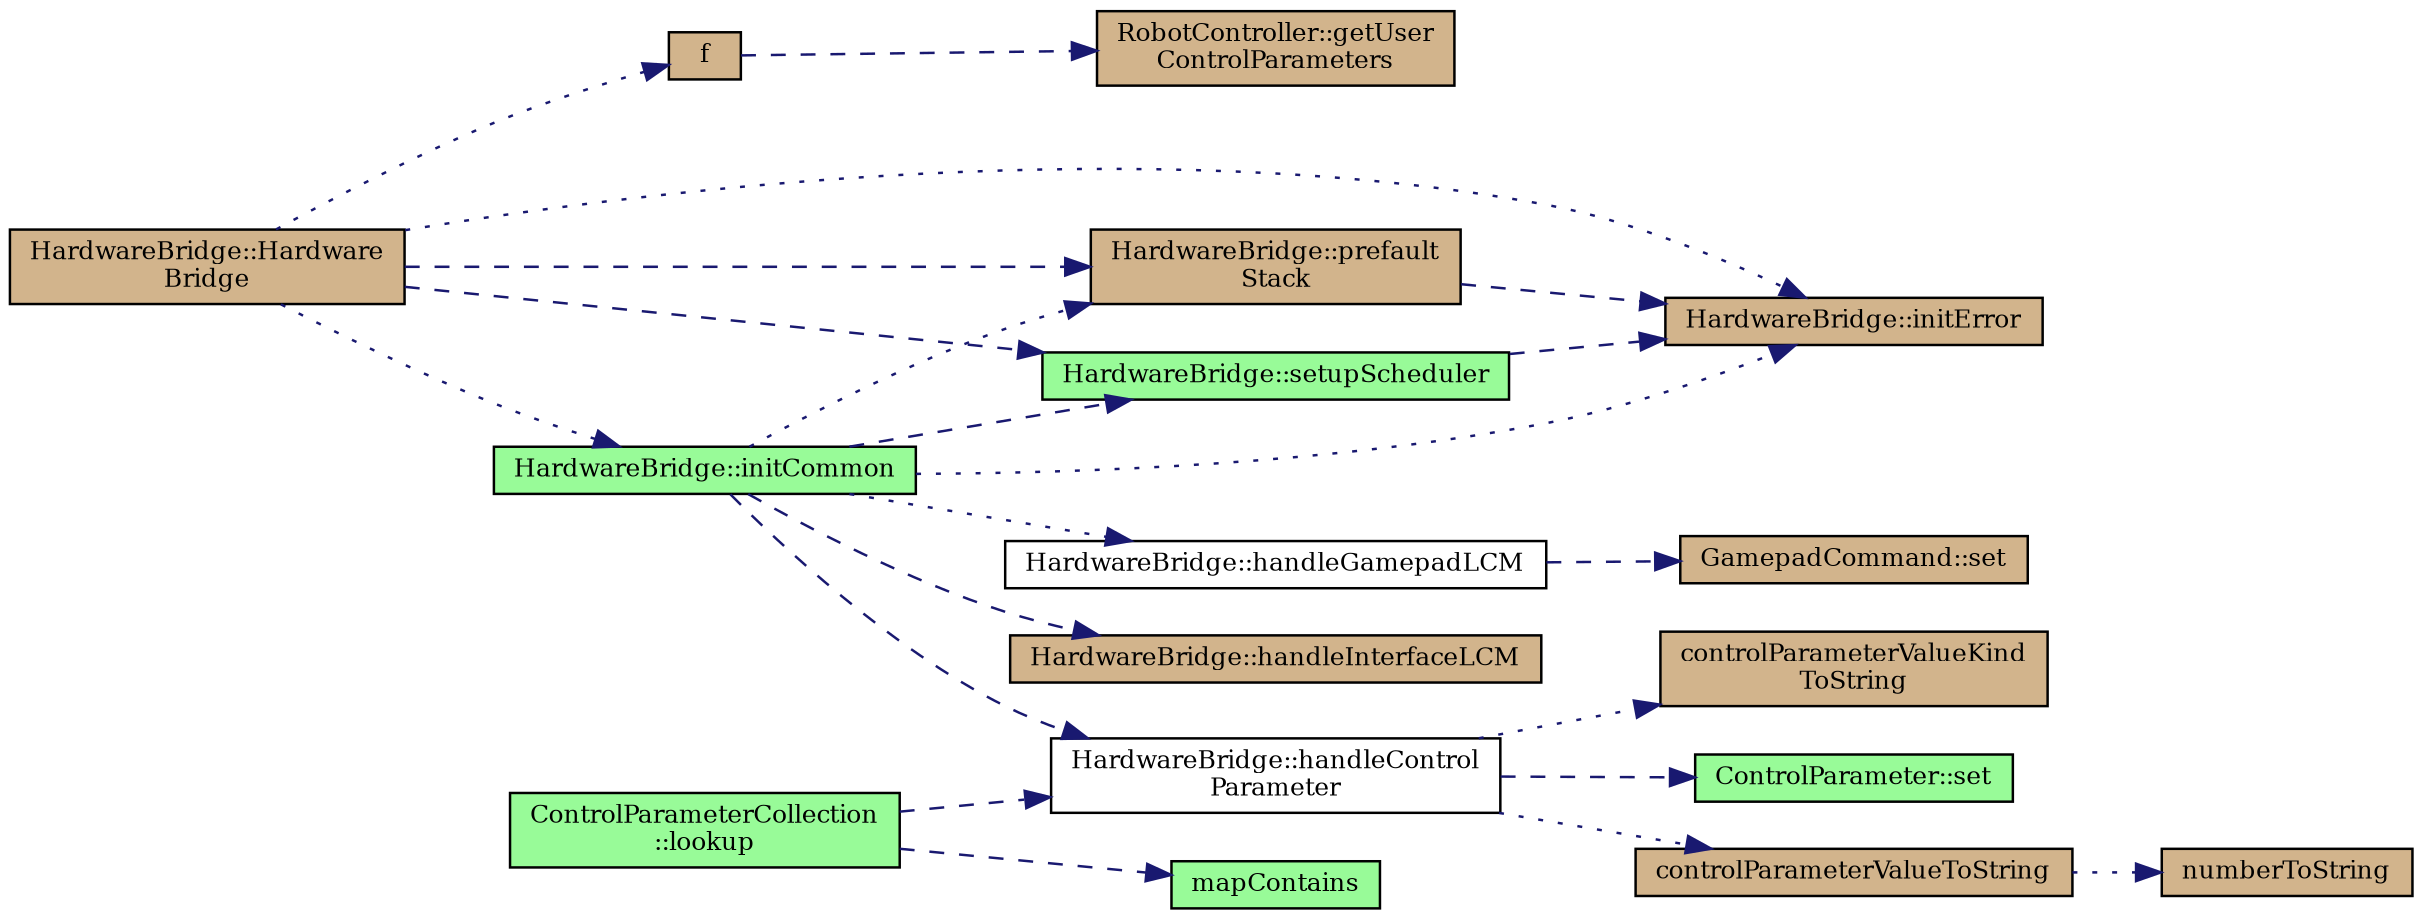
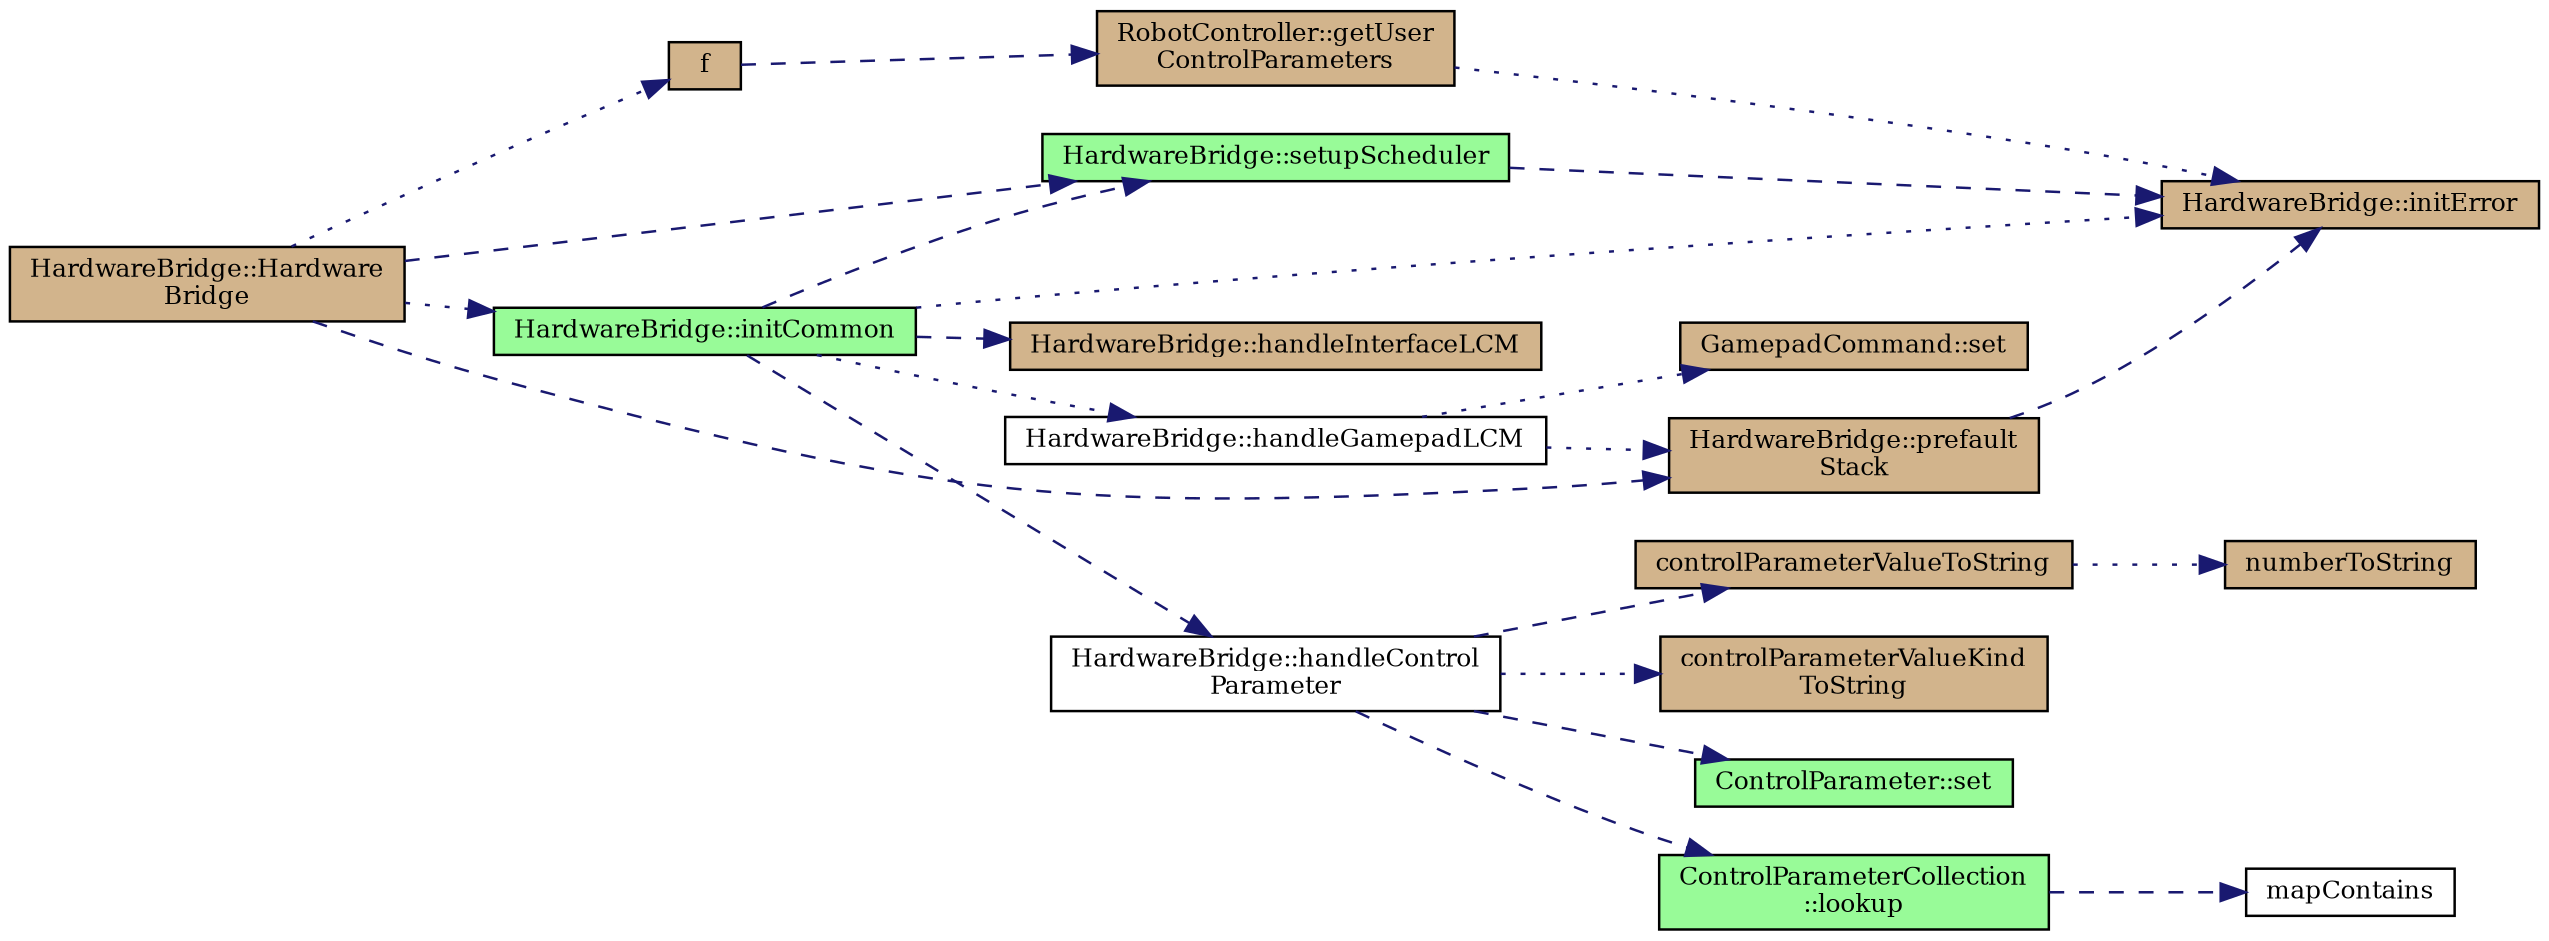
edge "HardwareBridge::Hardware Bridge" -> "HardwareBridge::initError": now "RobotController::getUser ControlParameters" -> "HardwareBridge::initError"
edge "HardwareBridge::initCommon" -> "HardwareBridge::prefault Stack": now "HardwareBridge::handleGamepadLCM" -> "HardwareBridge::prefault Stack"
edge "HardwareBridge::handleGamepadLCM" -> "GamepadCommand::set": style dashed -> dotted
edge "ControlParameterCollection ::lookup" -> "HardwareBridge::handleControl Parameter": reversed
edge "HardwareBridge::handleControl Parameter" -> "controlParameterValueToString": style dotted -> dashed
node "mapContains": fillcolor palegreen -> white
